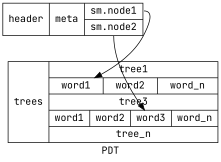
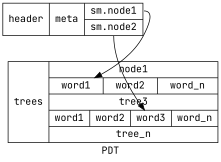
node "trees": text "tree1" -> "node1"
